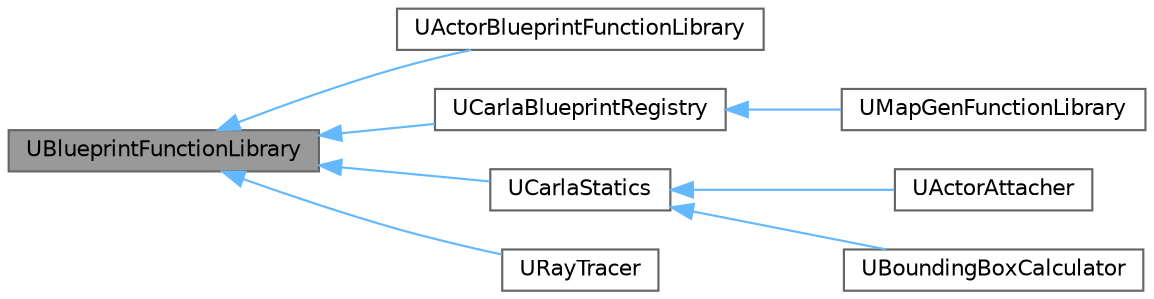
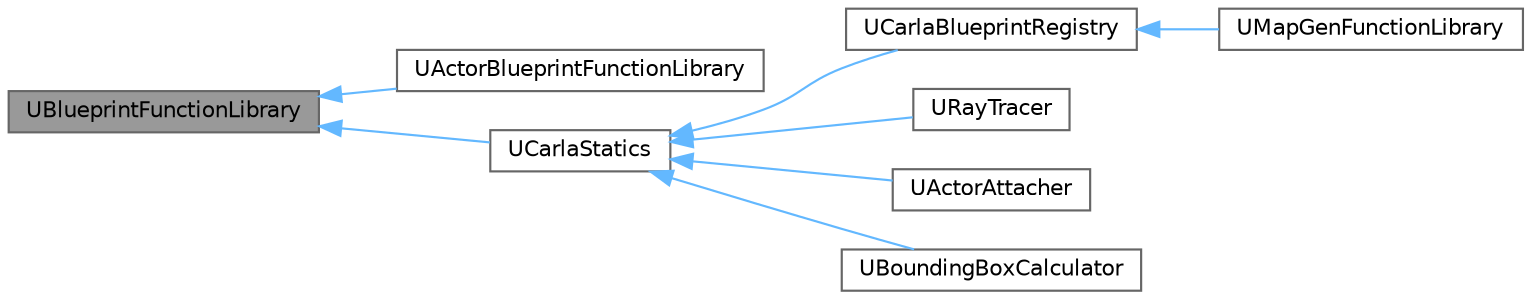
edge "UCarlaBlueprintRegistry" -> "UBlueprintFunctionLibrary": now "UCarlaBlueprintRegistry" -> "UCarlaStatics"
edge "URayTracer" -> "UBlueprintFunctionLibrary": now "URayTracer" -> "UCarlaStatics"
